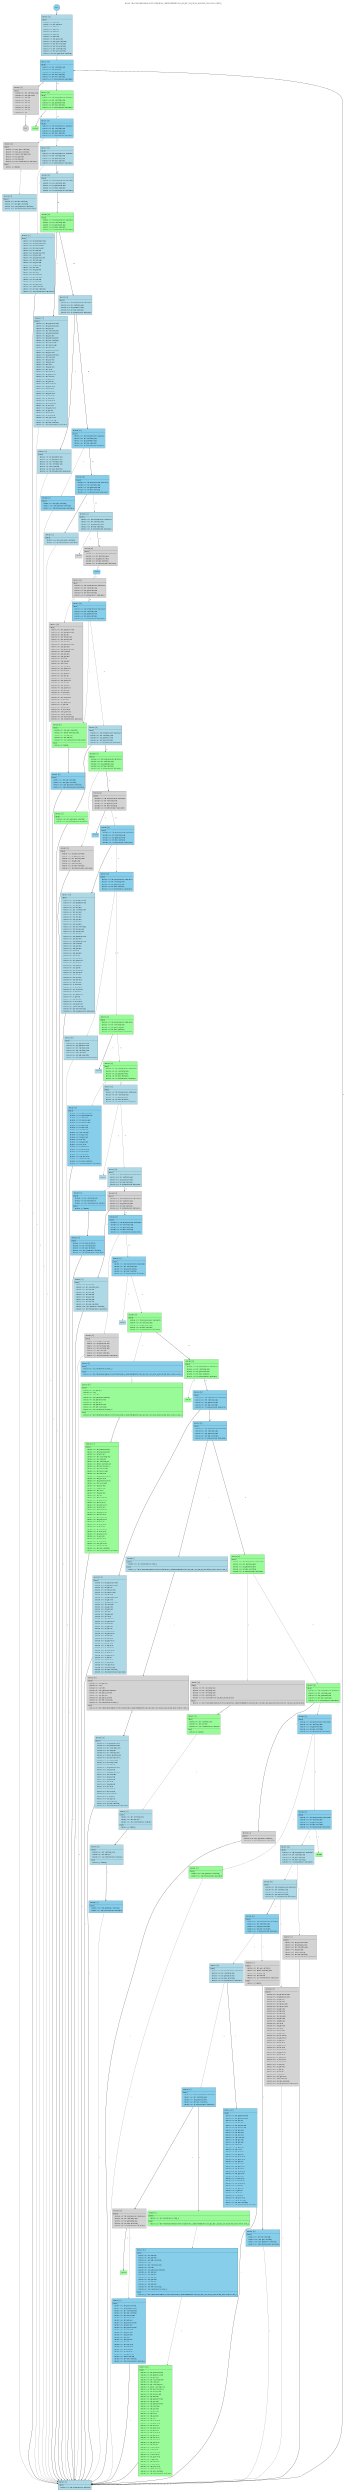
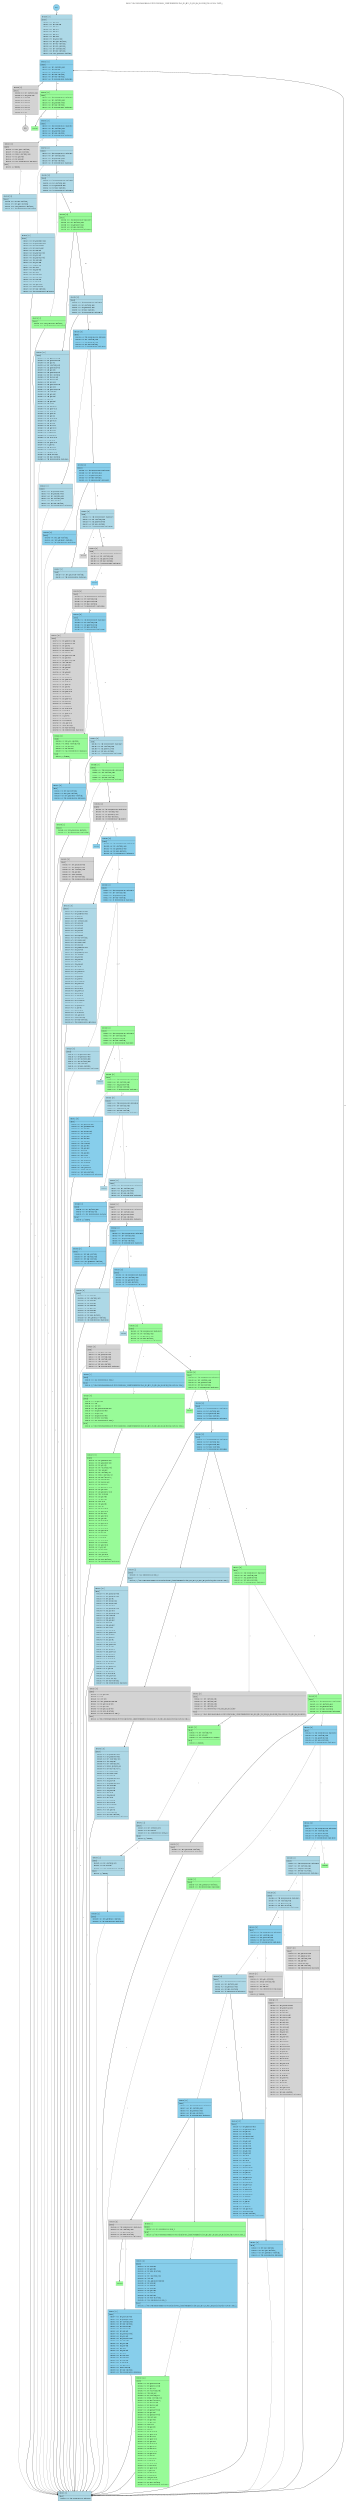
node "0x402742 [15]": added
